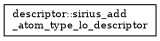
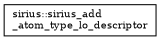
node "descriptor::sirius_add _atom_type_lo_descriptor": label "descriptor::sirius_add _atom_type_lo_descriptor" -> "sirius::sirius_add _atom_type_lo_descriptor"
